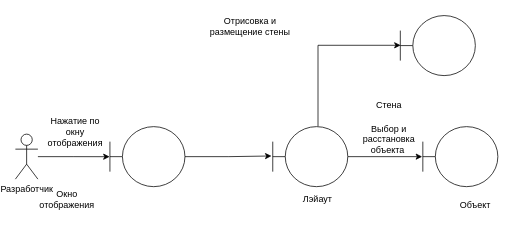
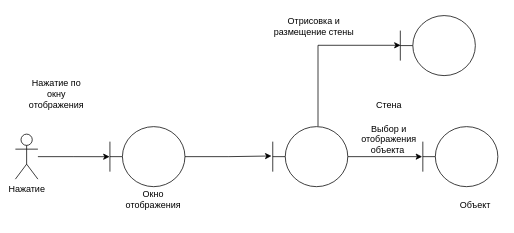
node "Отрисовка и размещение стены": moved (250, 27) -> (314, 27)
node "Нажатие по окну отображения": moved (75, 132) -> (57, 94)
node "Выбор и расстановка объекта": label "Выбор и расстановка объекта" -> "Выбор и отображения объекта"
node "Разработчик": label "Разработчик" -> "Нажатие"
node "Окно отображения": moved (67, 199) -> (154, 199)
node "Лэйаут": removed
